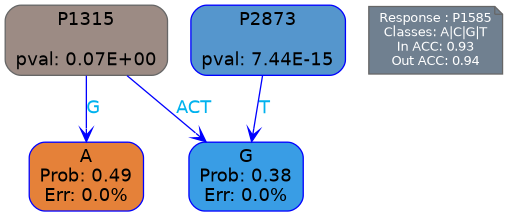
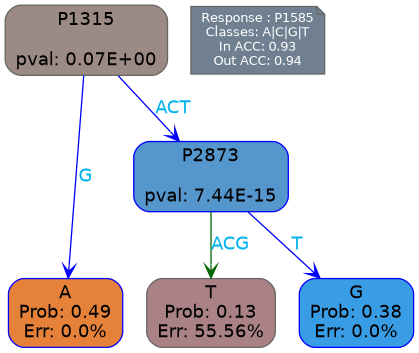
edge "P1315 pval: 0.07E+00" -> "G Prob: 0.38 Err: 0.0%": now "P1315 pval: 0.07E+00" -> "P2873 pval: 7.44E-15"
node "T Prob: 0.13 Err: 55.56%": added
